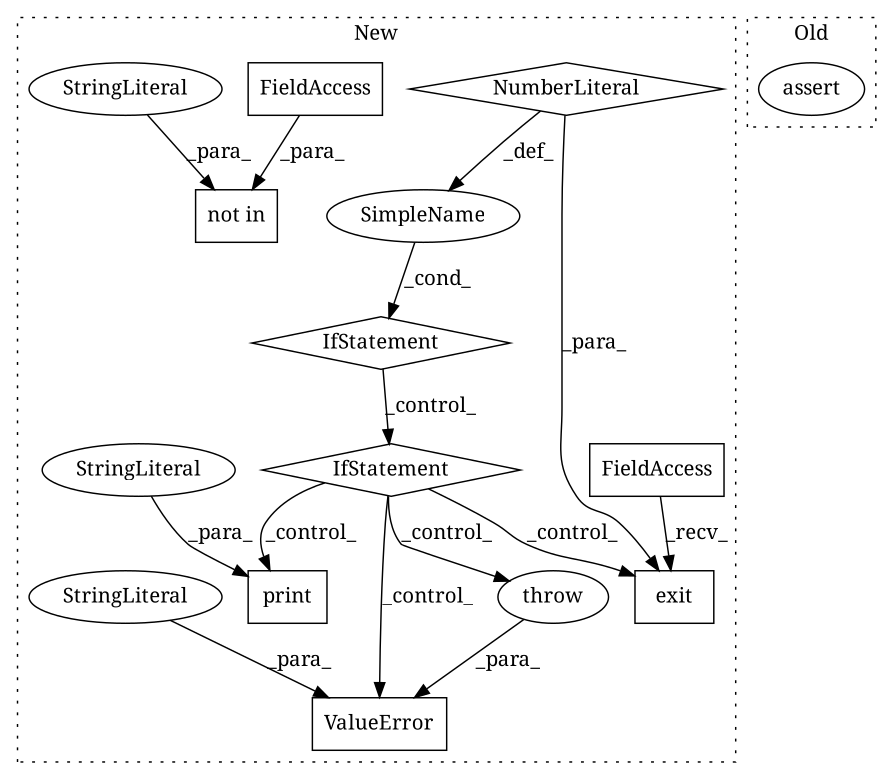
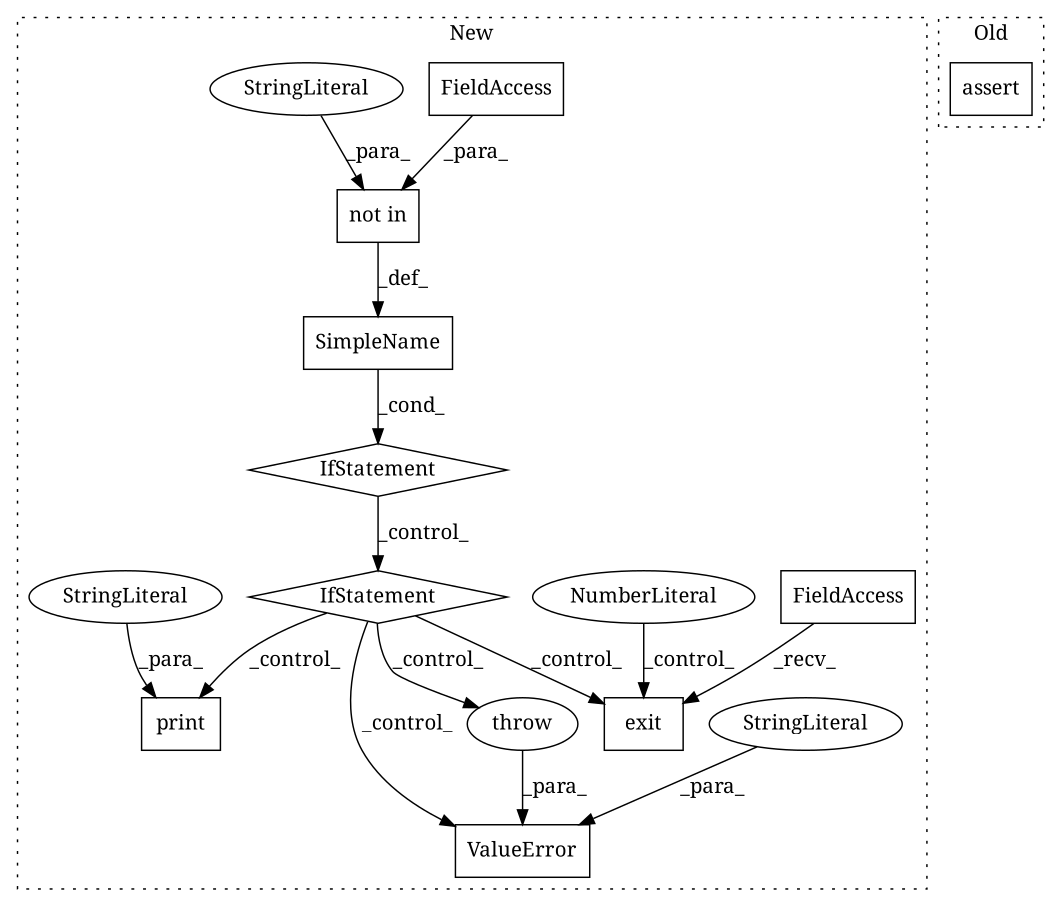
node "NumberLiteral": shape diamond -> ellipse
node "assert": shape ellipse -> box
edge "NumberLiteral" -> "SimpleName": now "not in" -> "SimpleName"
node "SimpleName": shape ellipse -> box
edge "NumberLiteral" -> "exit": label "_para_" -> "_control_"
